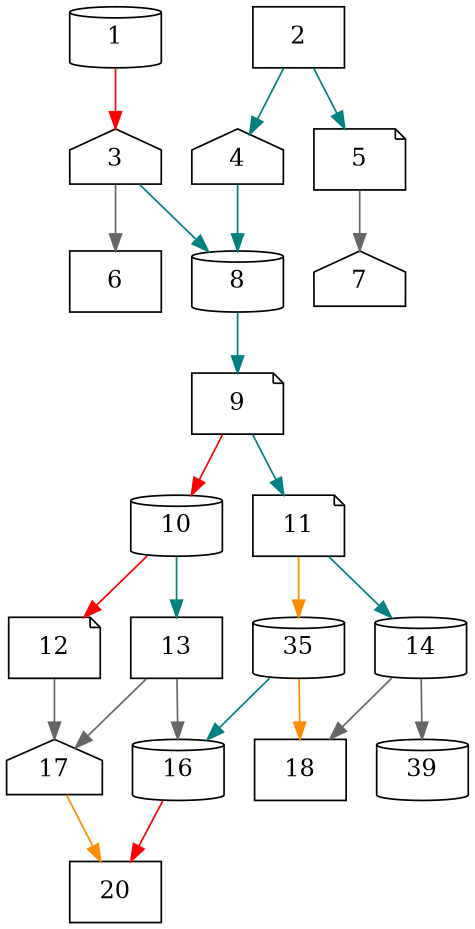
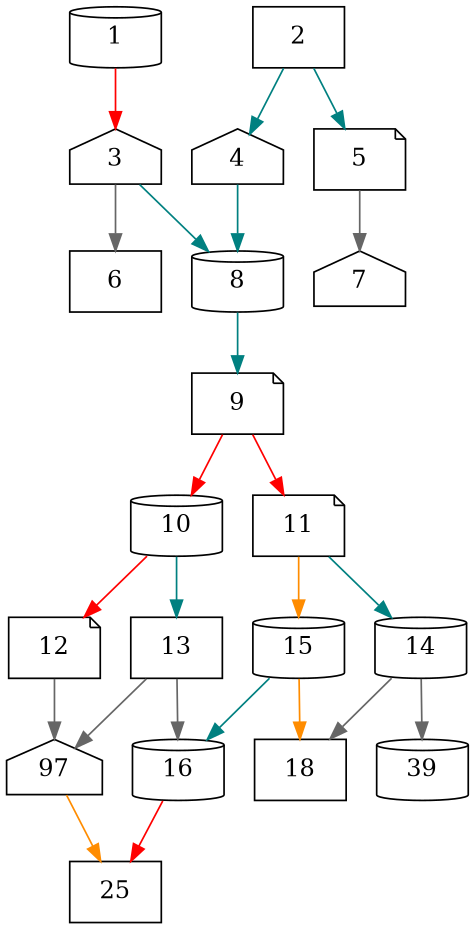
edge "9" -> "11": color teal -> red
node "35": label "35" -> "15"
node "17": label "17" -> "97"
node "20": label "20" -> "25"
